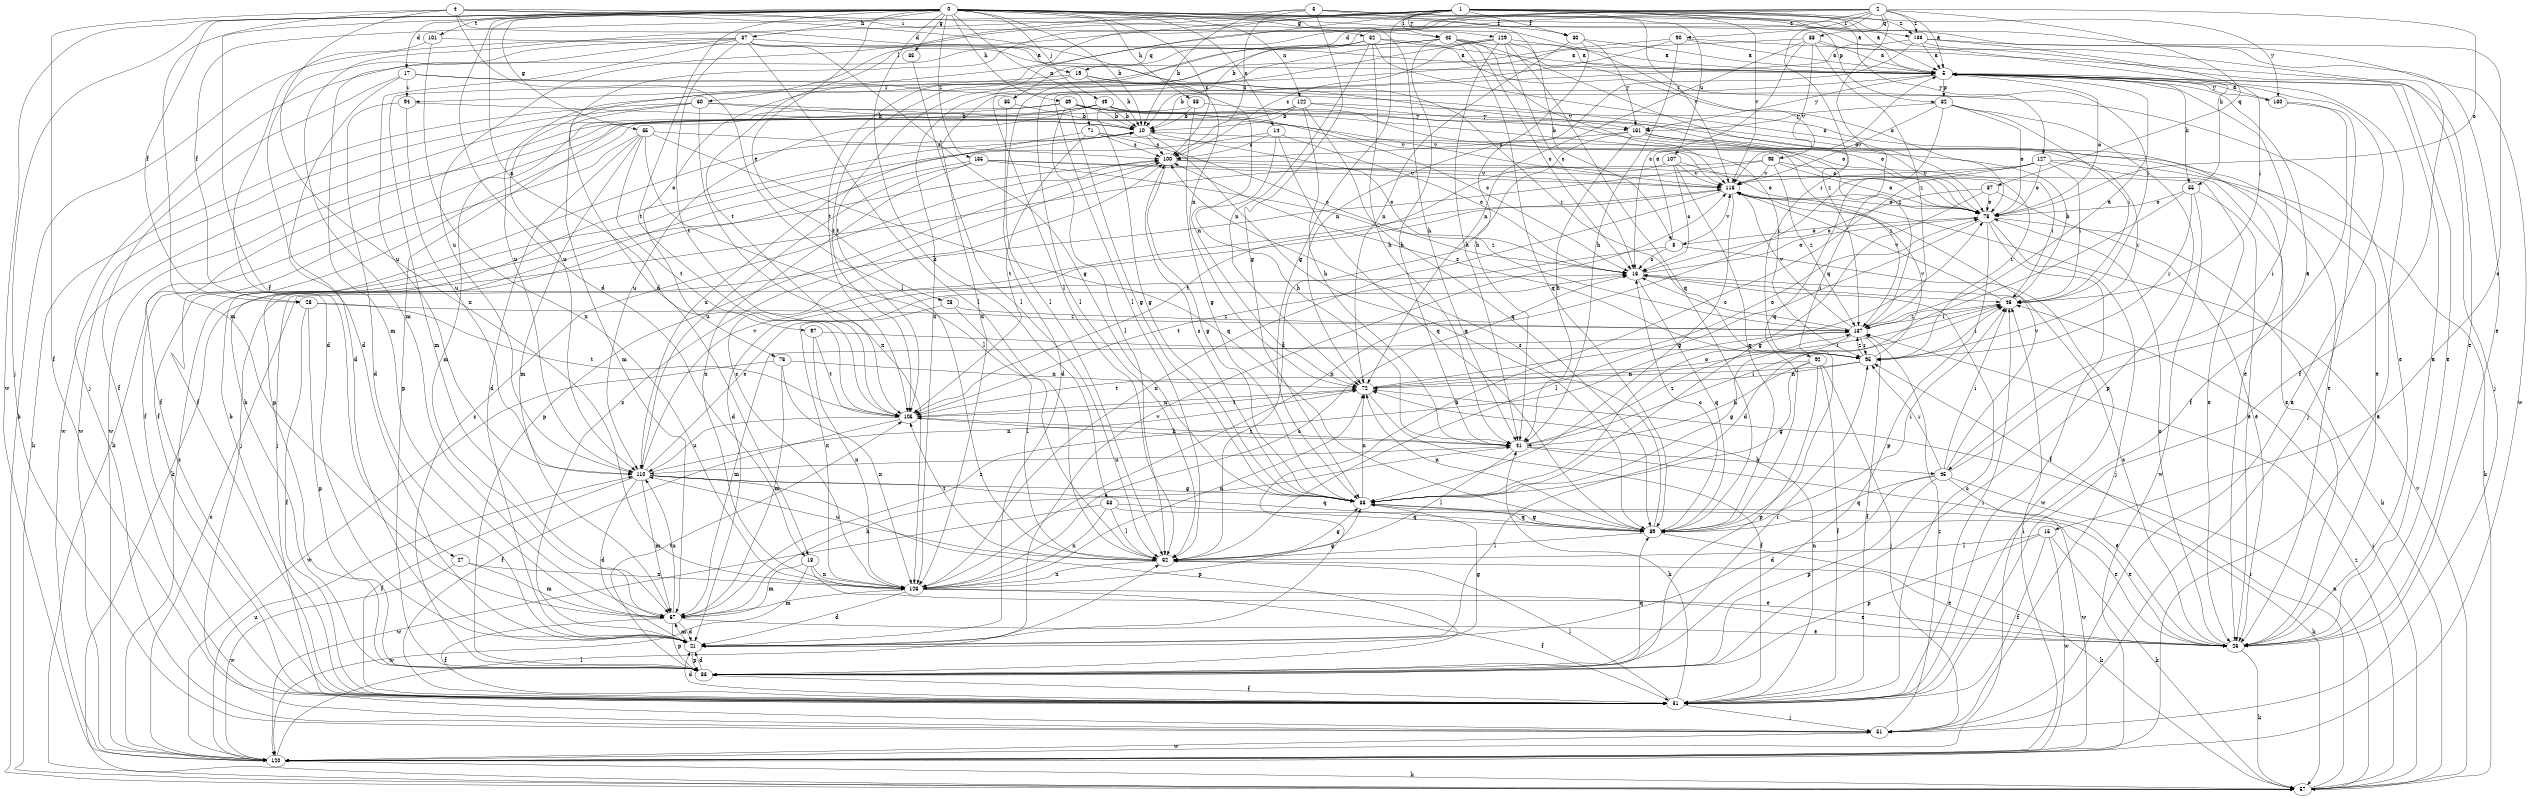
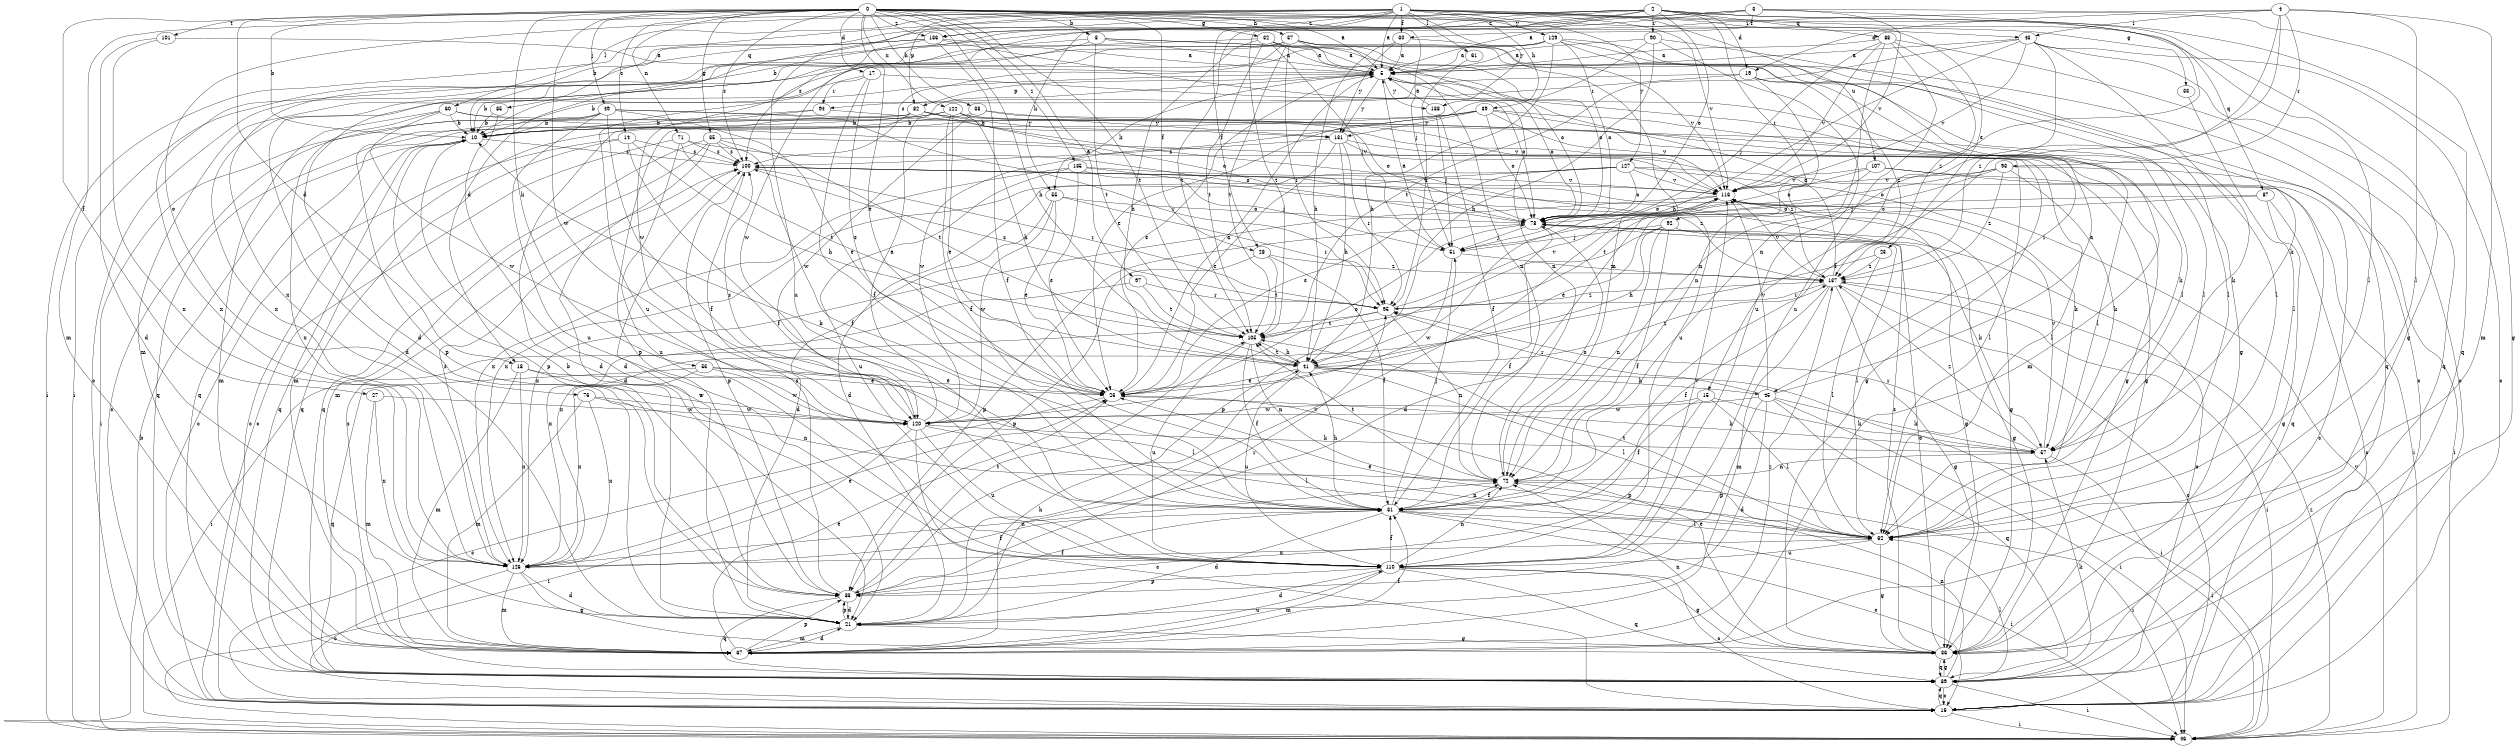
node "61": added
node "130": label "130" -> "138"
edge "78" -> "8": reversed
edge "127" -> "21": label "b" -> "d"
